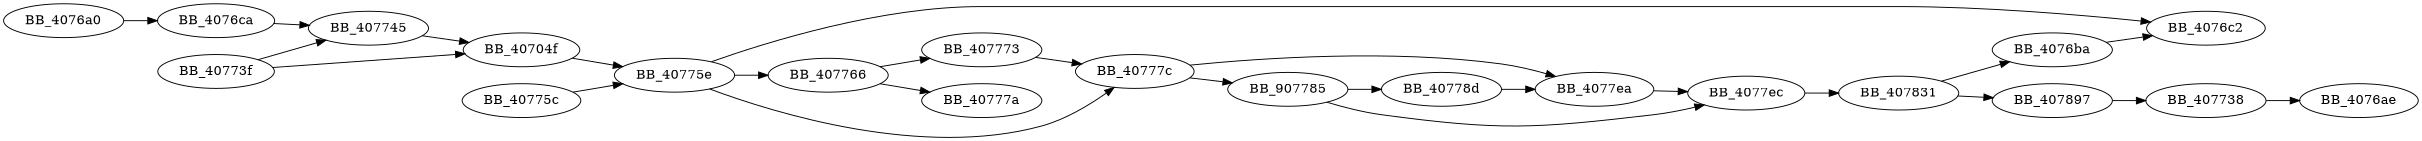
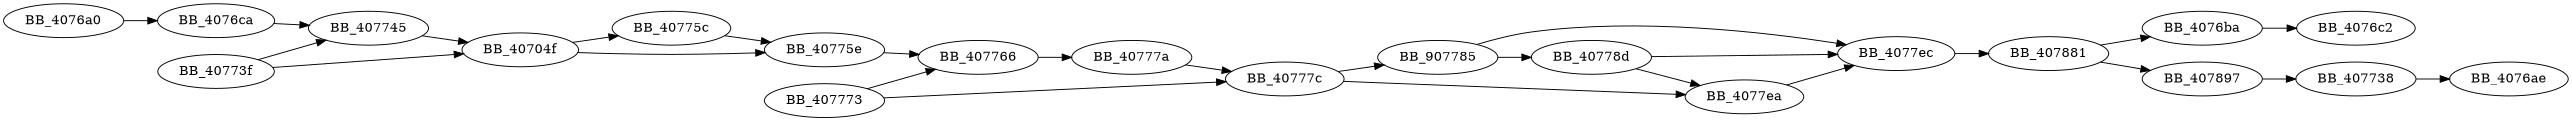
edge "BB_40775e" -> "BB_4076c2": removed
edge "BB_40704f" -> "BB_40775c": added
edge "BB_40778d" -> "BB_4077ec": added
edge "BB_407766" -> "BB_407773": reversed
node "BB_407831": label "BB_407831" -> "BB_407881"
edge "BB_40775e" -> "BB_40777c": now "BB_40777a" -> "BB_40777c"
